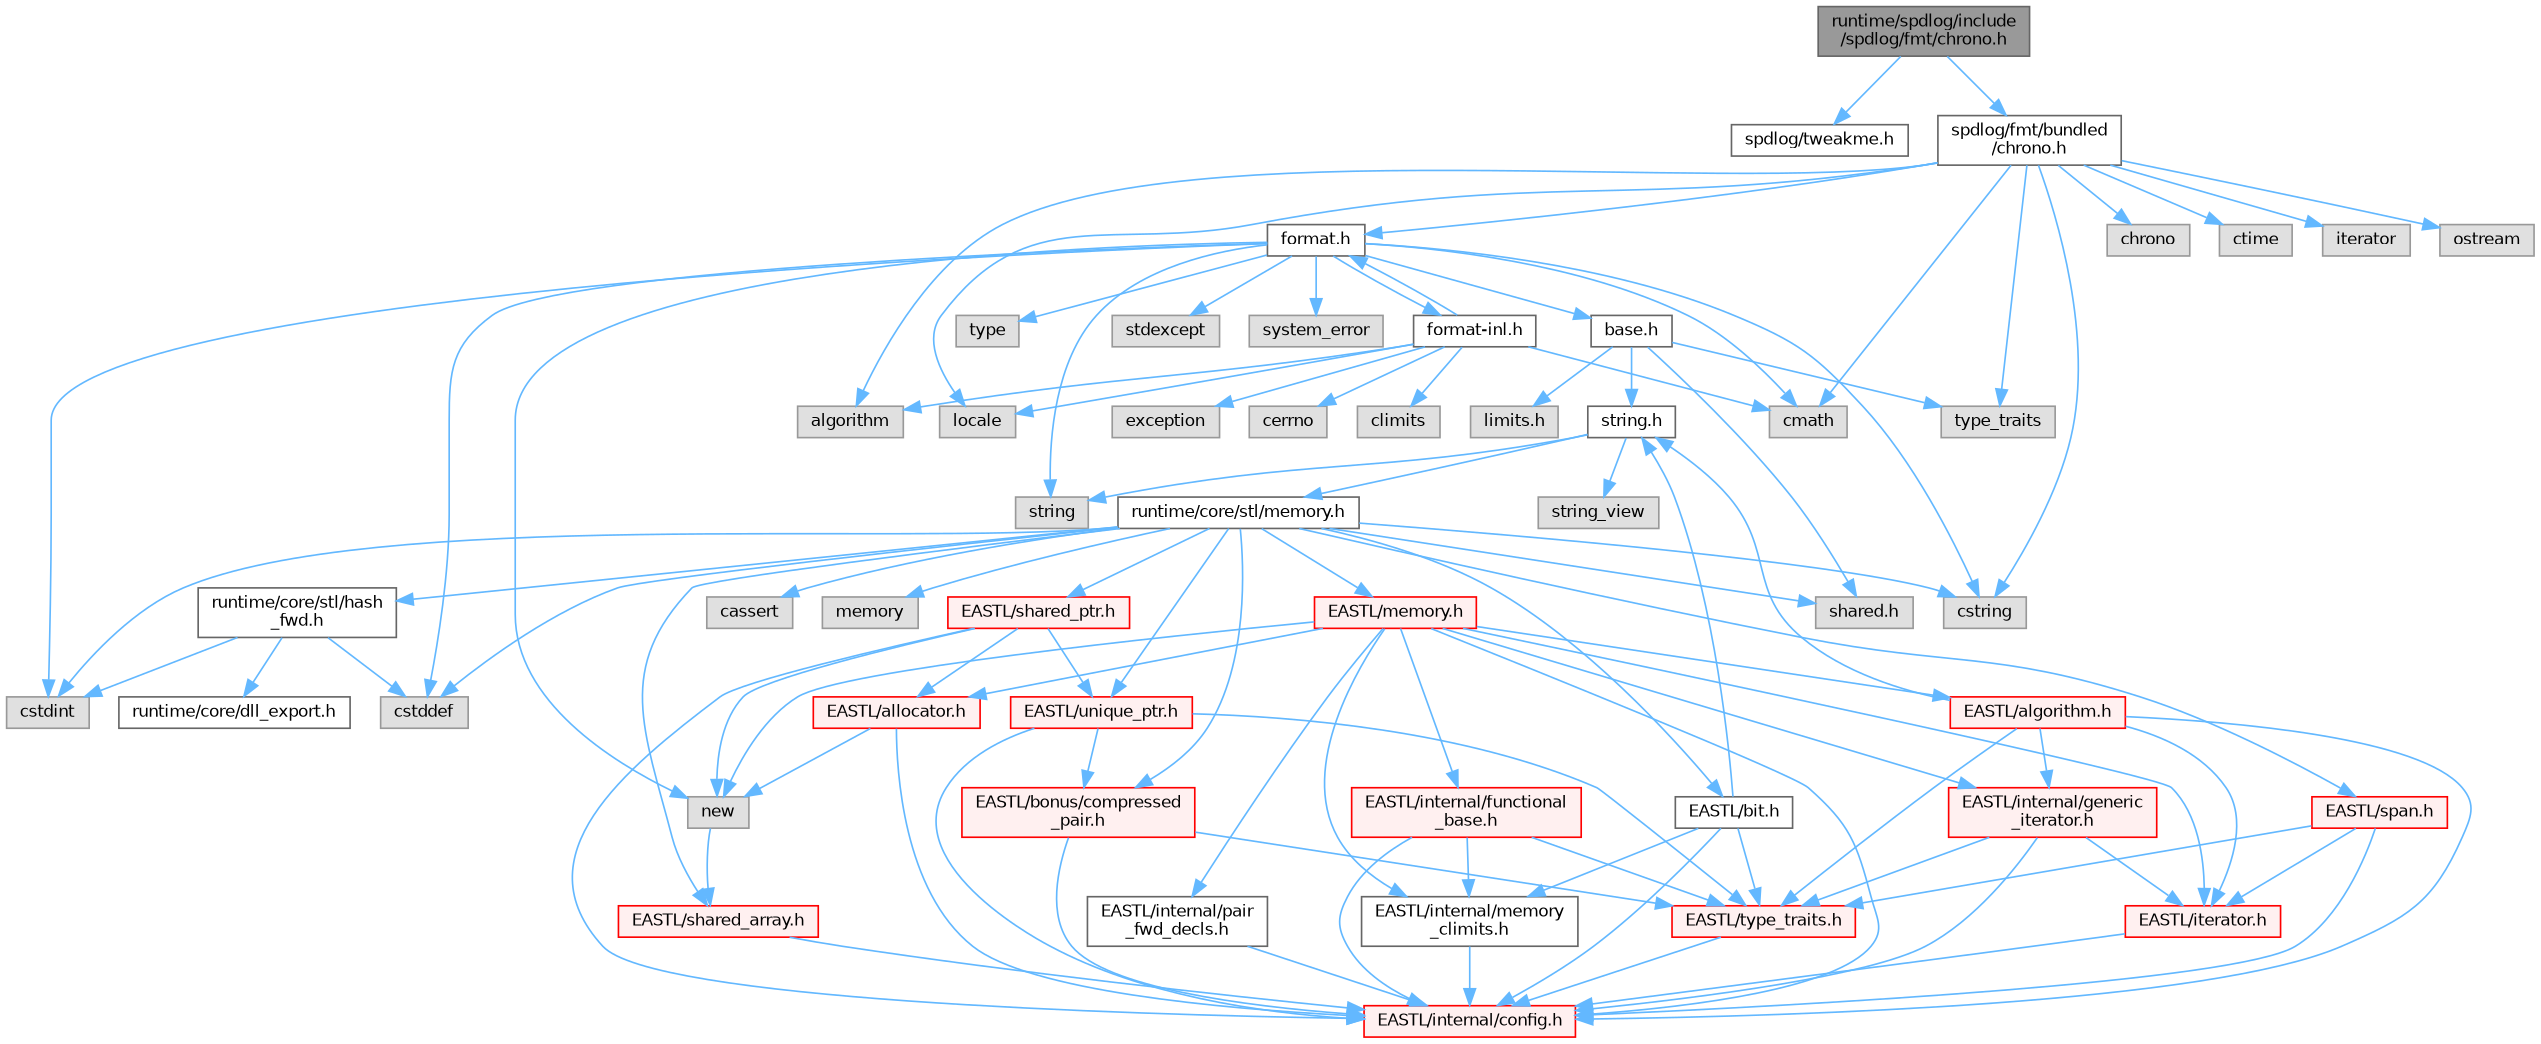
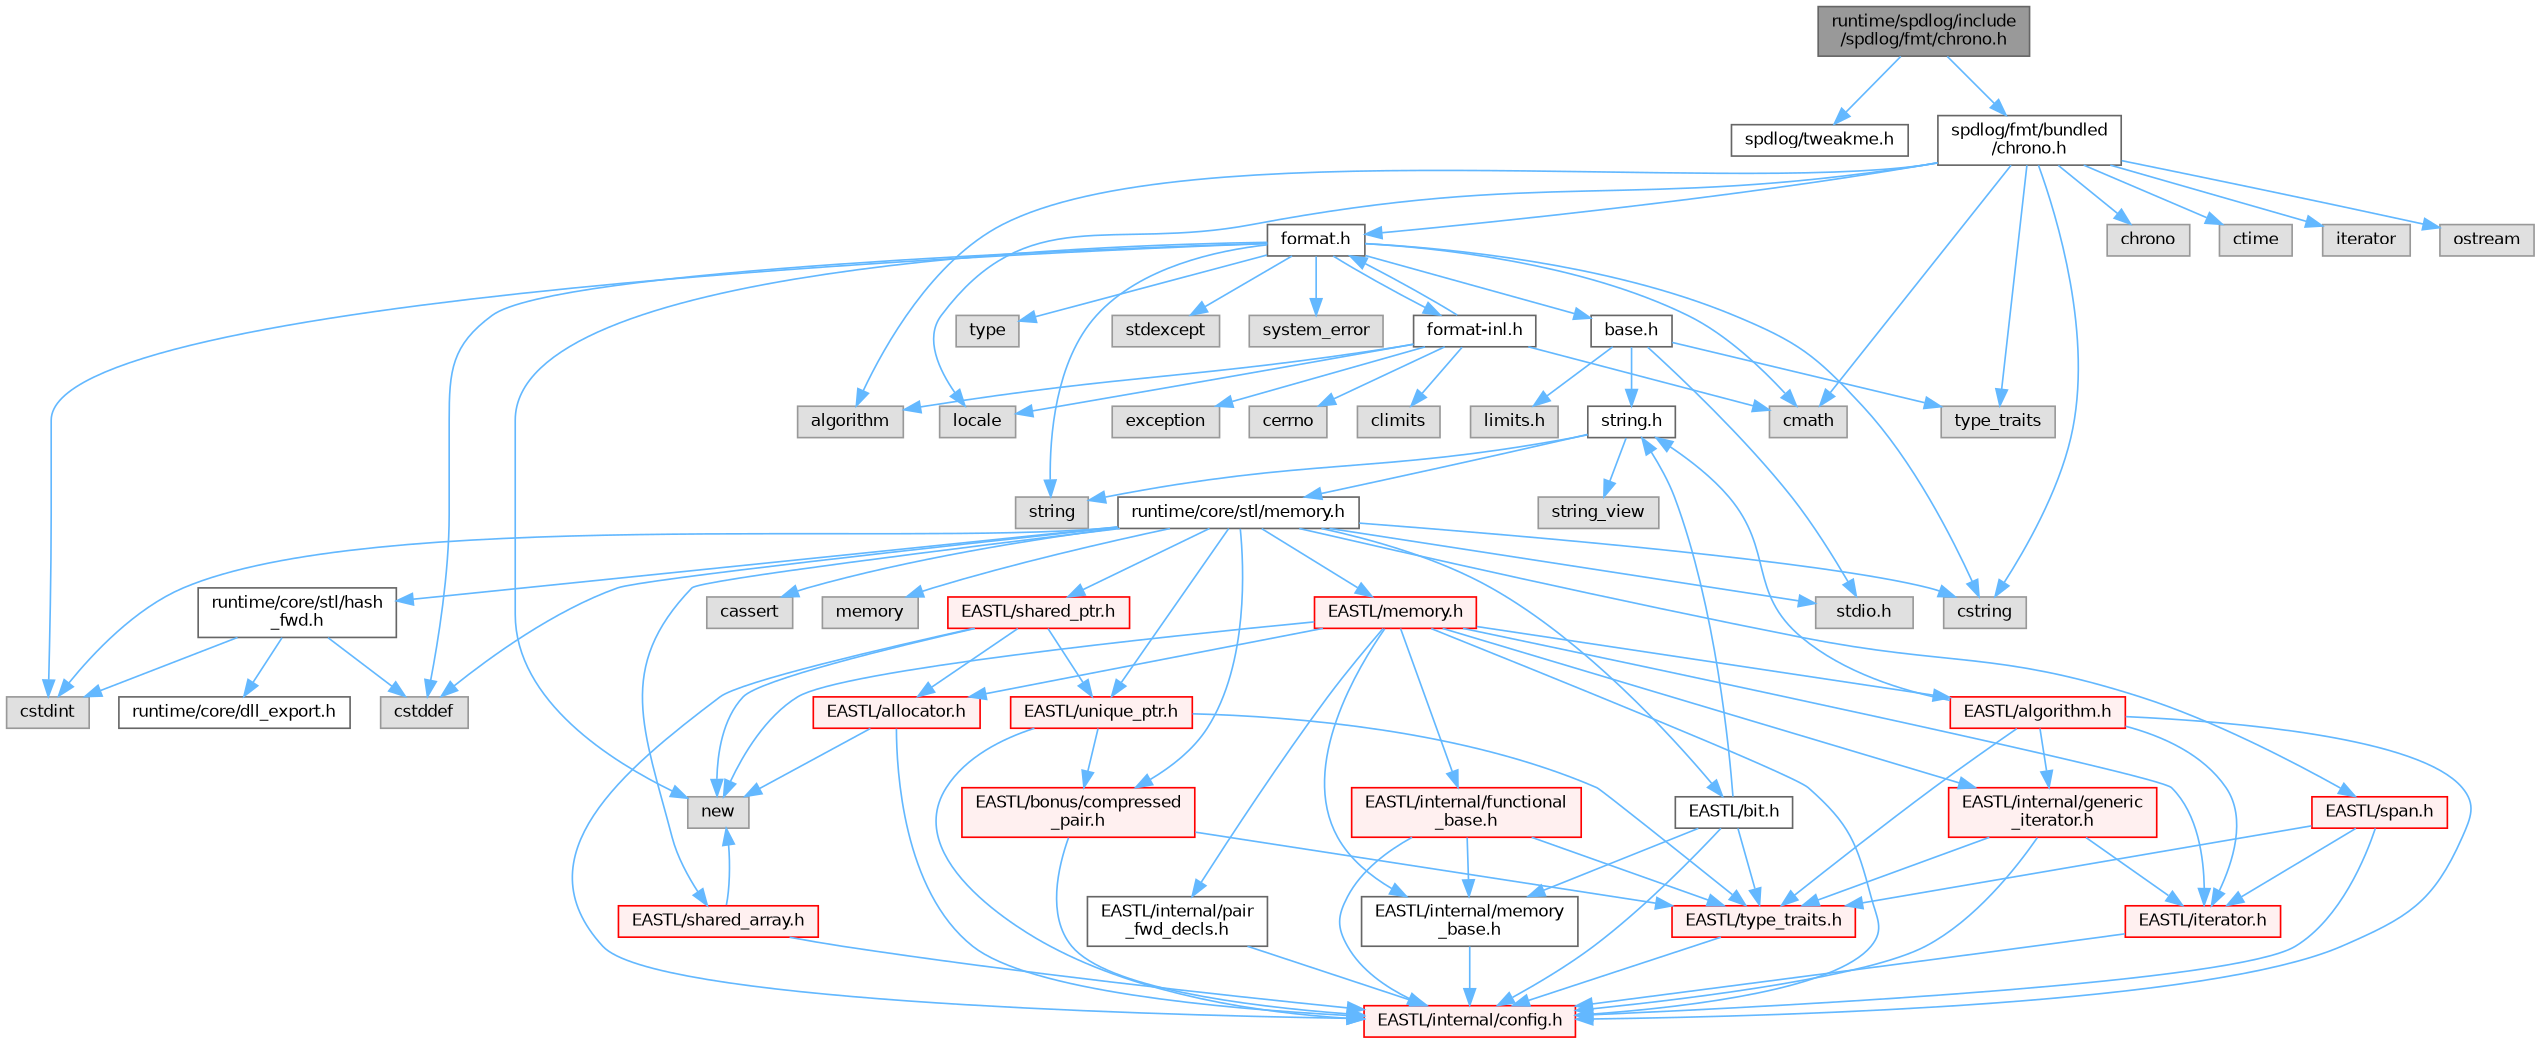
node "shared.h": label "shared.h" -> "stdio.h"
edge "new" -> "EASTL/shared_array.h": reversed
node "EASTL/internal/memory _climits.h": label "EASTL/internal/memory _climits.h" -> "EASTL/internal/memory _base.h"
